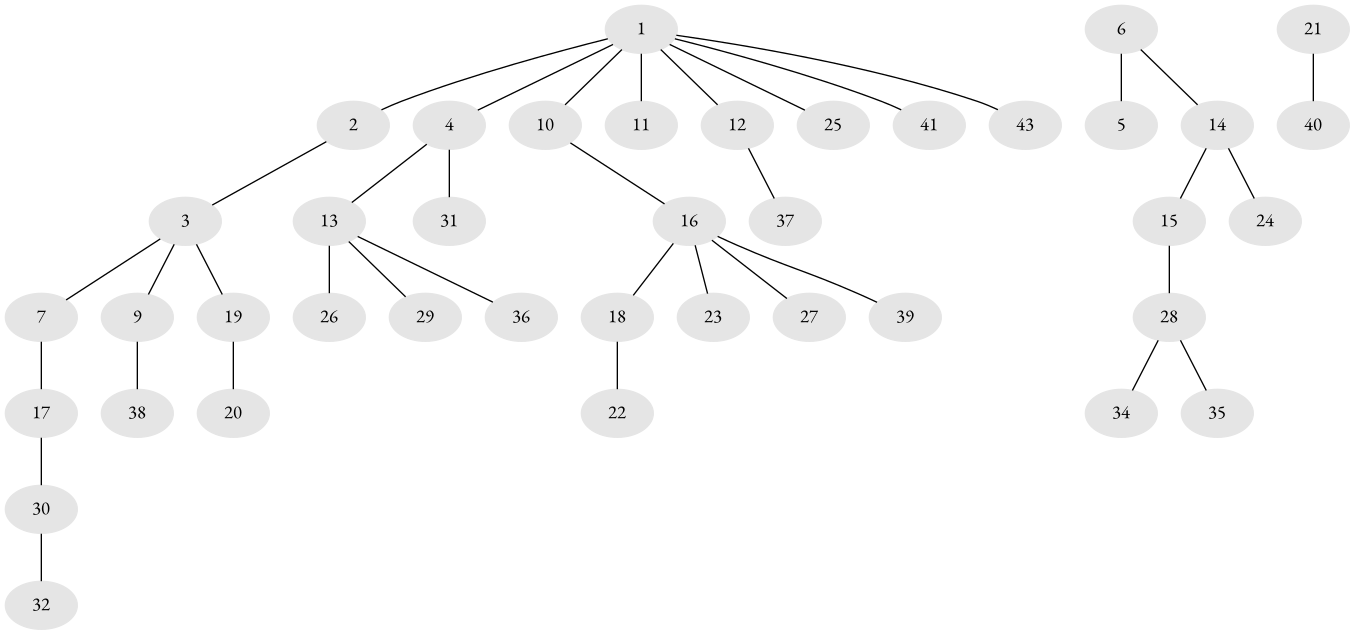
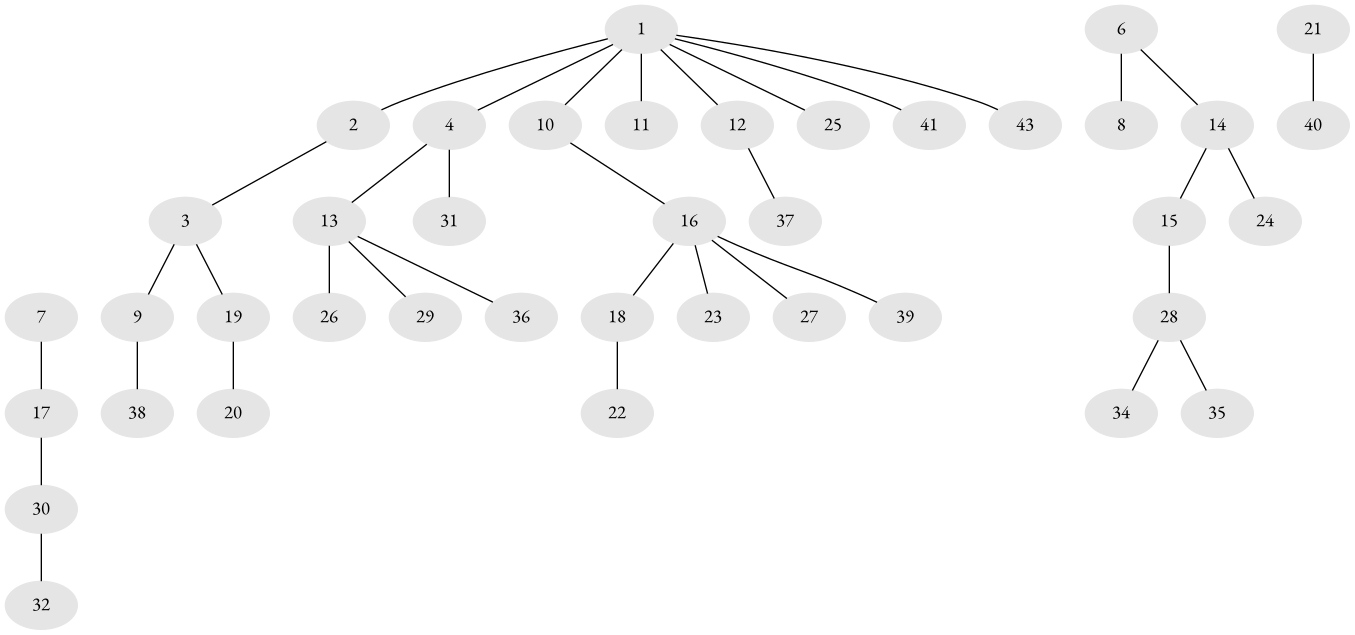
node "5": label "5" -> "8"
edge "3" -- "7": removed
